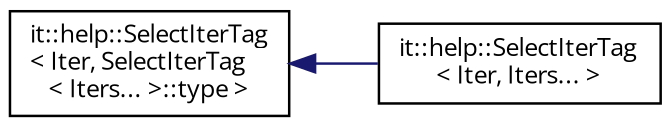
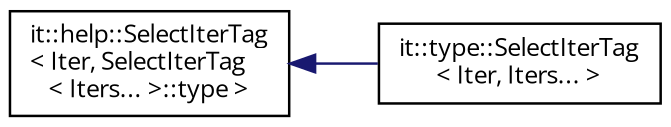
node "it::help::SelectIterTag < Iter, Iters... >": label "it::help::SelectIterTag < Iter, Iters... >" -> "it::type::SelectIterTag < Iter, Iters... >"
